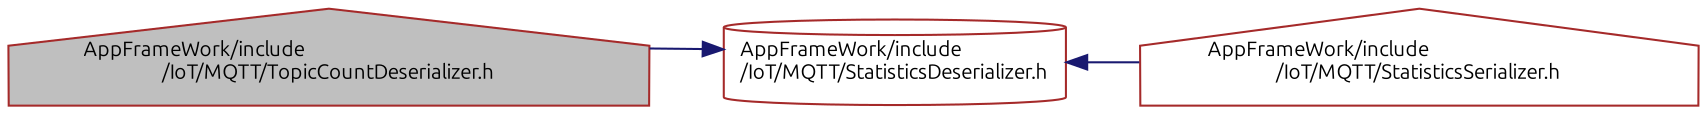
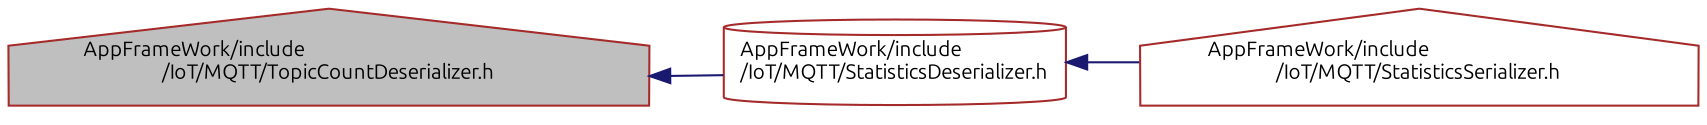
edge "AppFrameWork/include /IoT/MQTT/TopicCountDeserializer.h" -> "AppFrameWork/include /IoT/MQTT/StatisticsDeserializer.h": reversed
